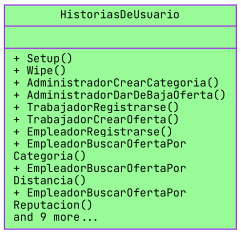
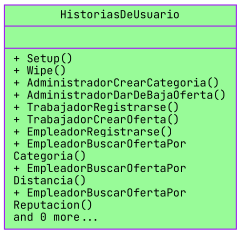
node "HistoriasDeUsuario": text "and 9 more..." -> "and 0 more..."
